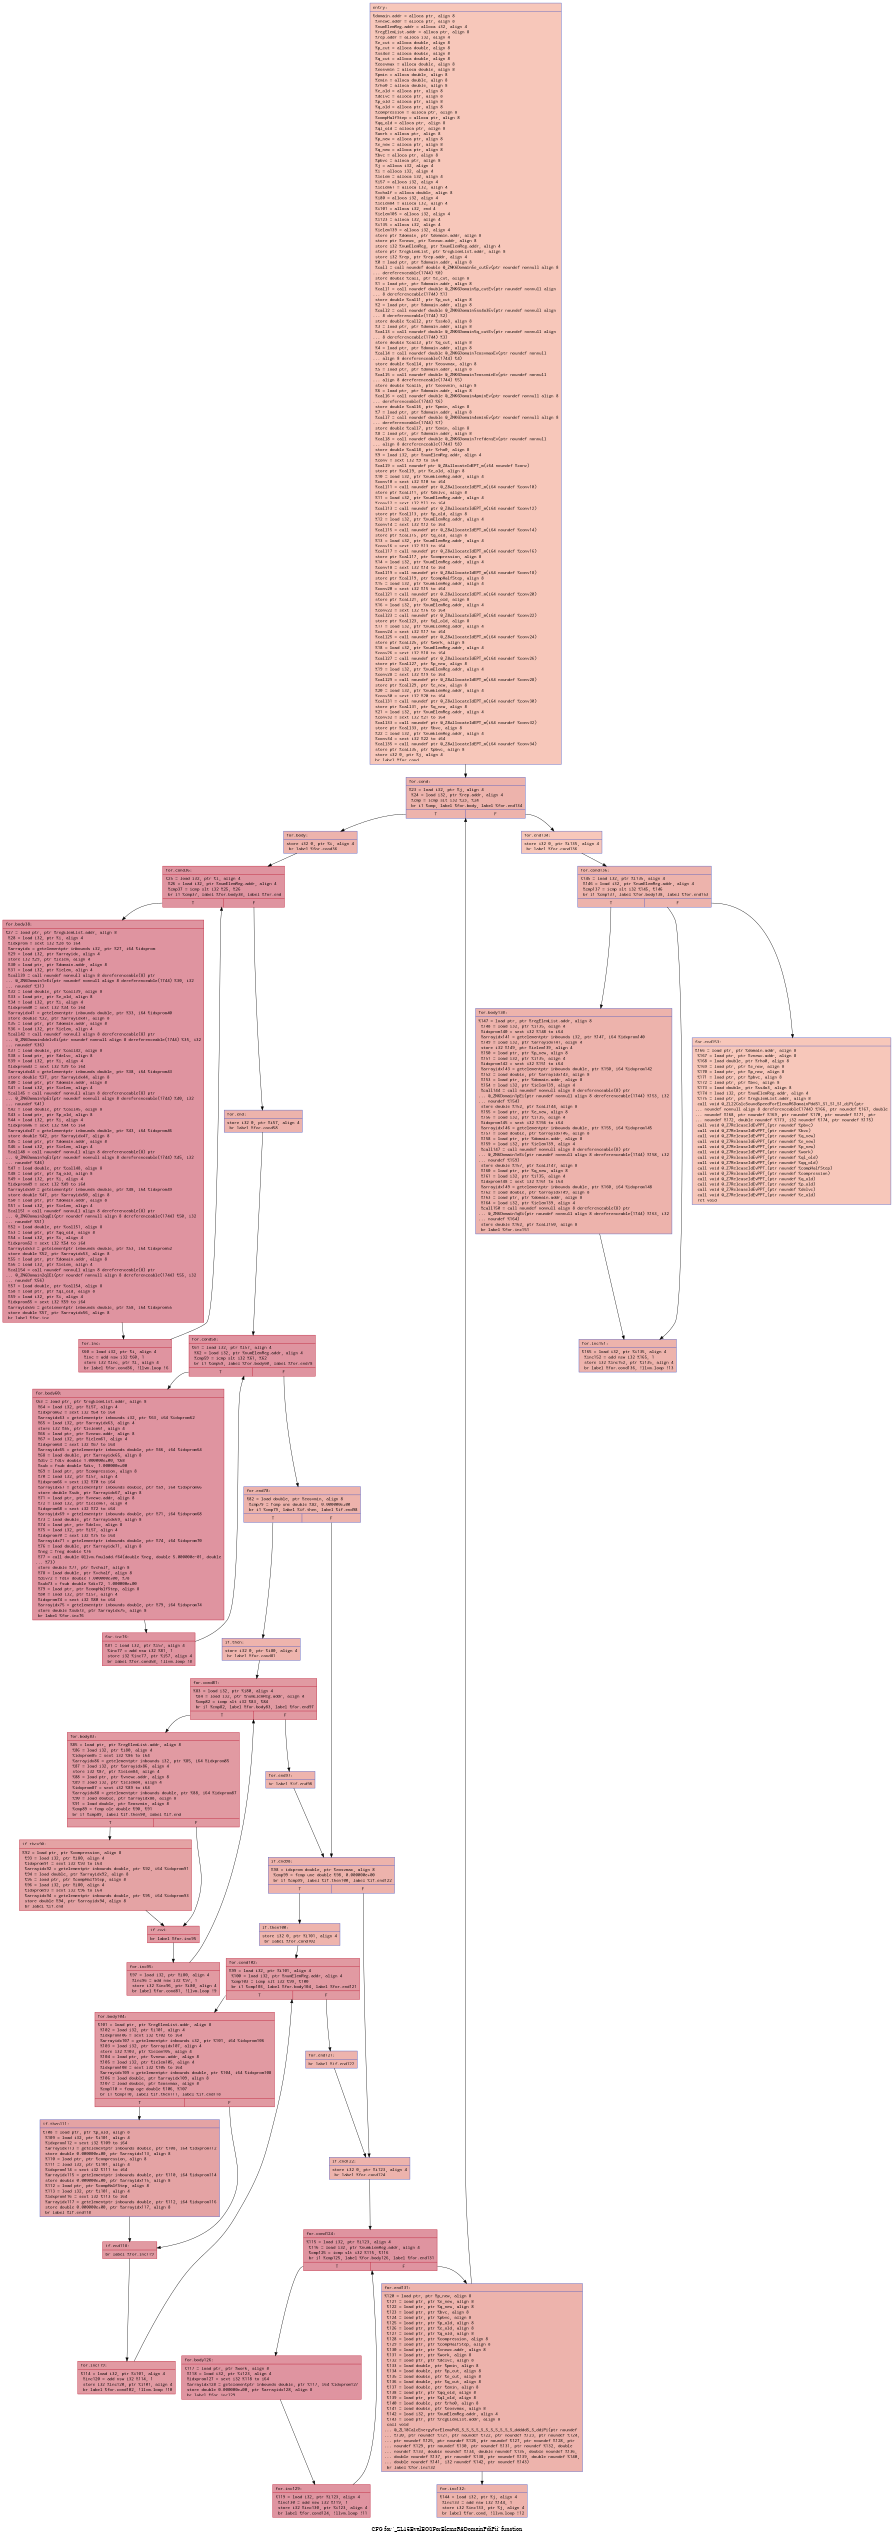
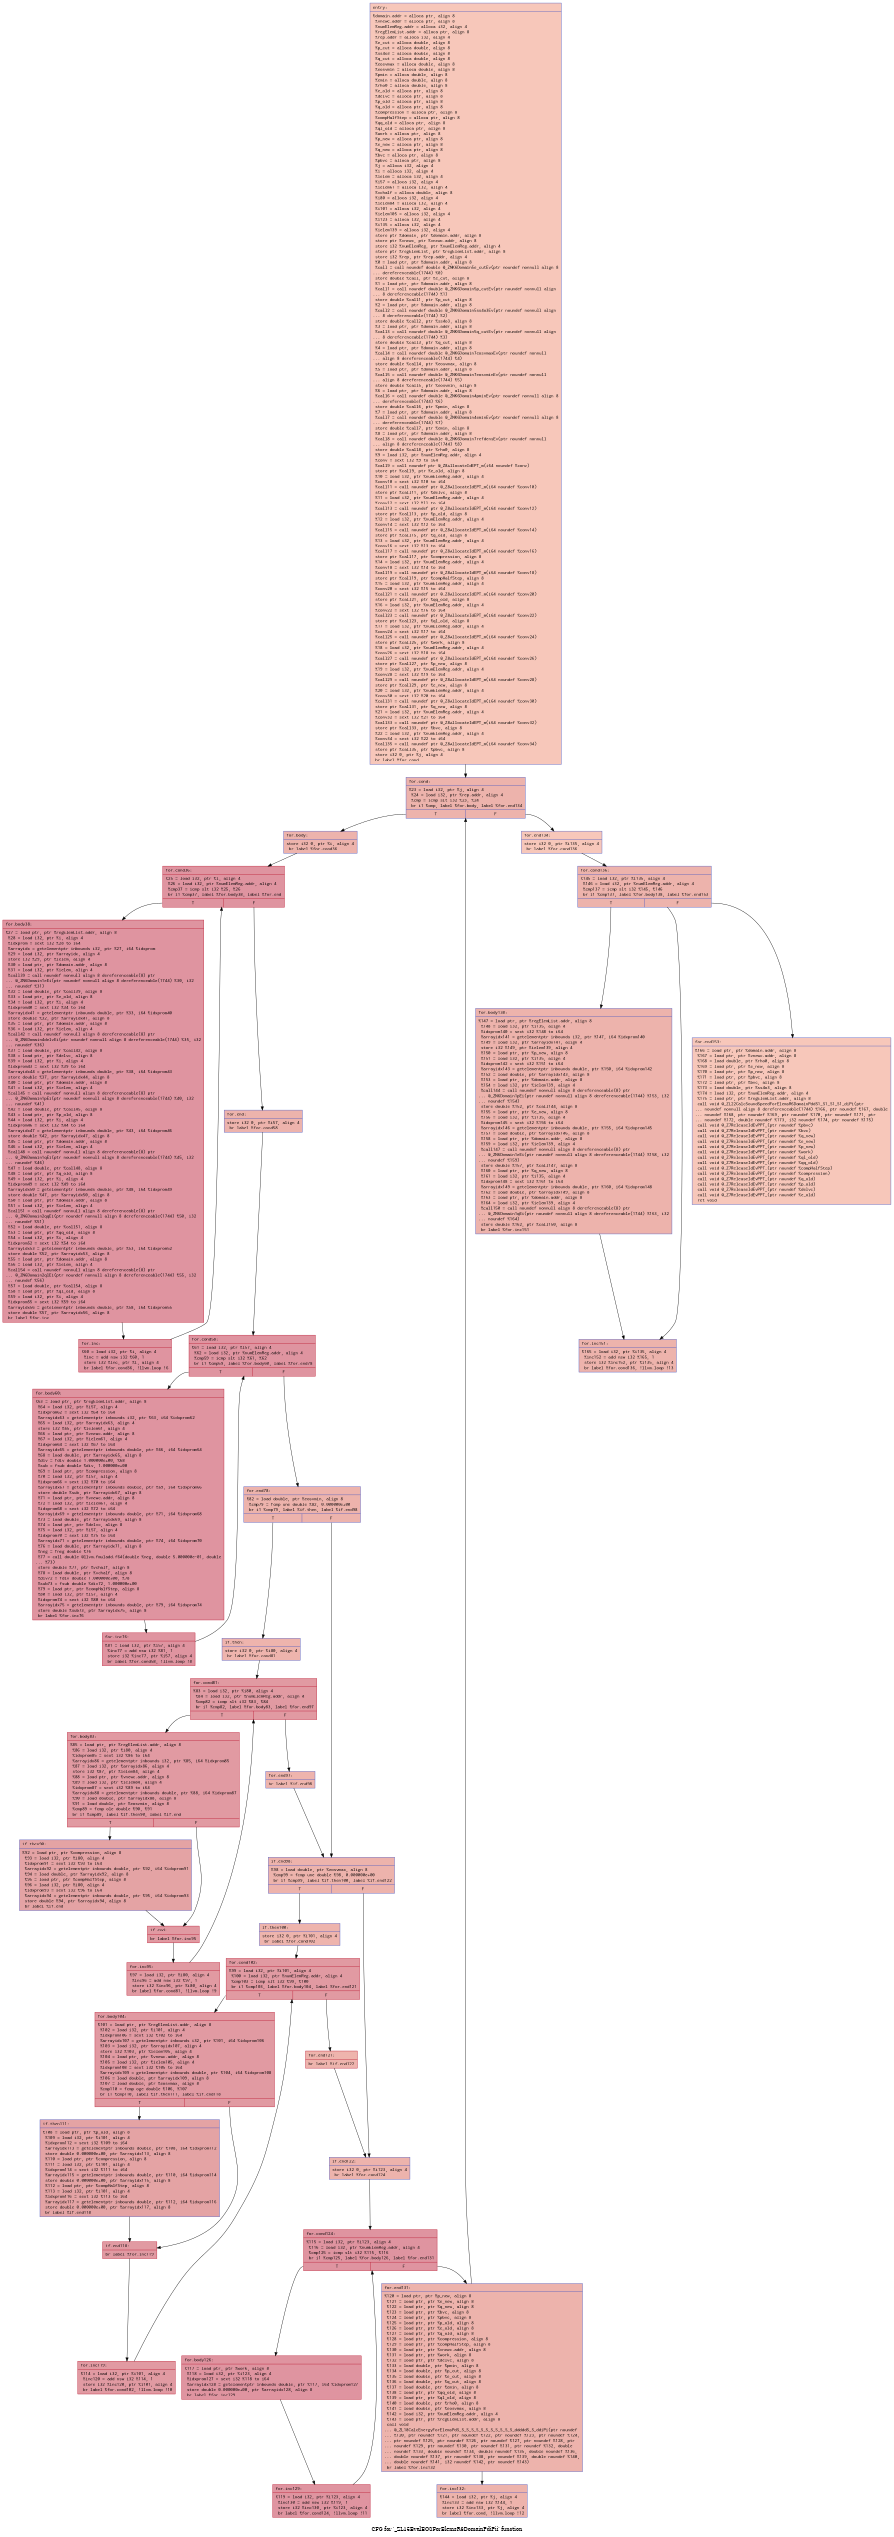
node "entry:": text "%i101 = alloca i32, end 4" -> "%i101 = alloca i32, align 4"
node "if.end98:": text "%98 = idxprom double, ptr %eosvmax, align 8" -> "%98 = load double, ptr %eosvmax, align 8"
node "if.then90:": color #b70d28ff -> #3d50c3ff
node "for.end121:": color #3d50c3ff -> #b70d28ff
